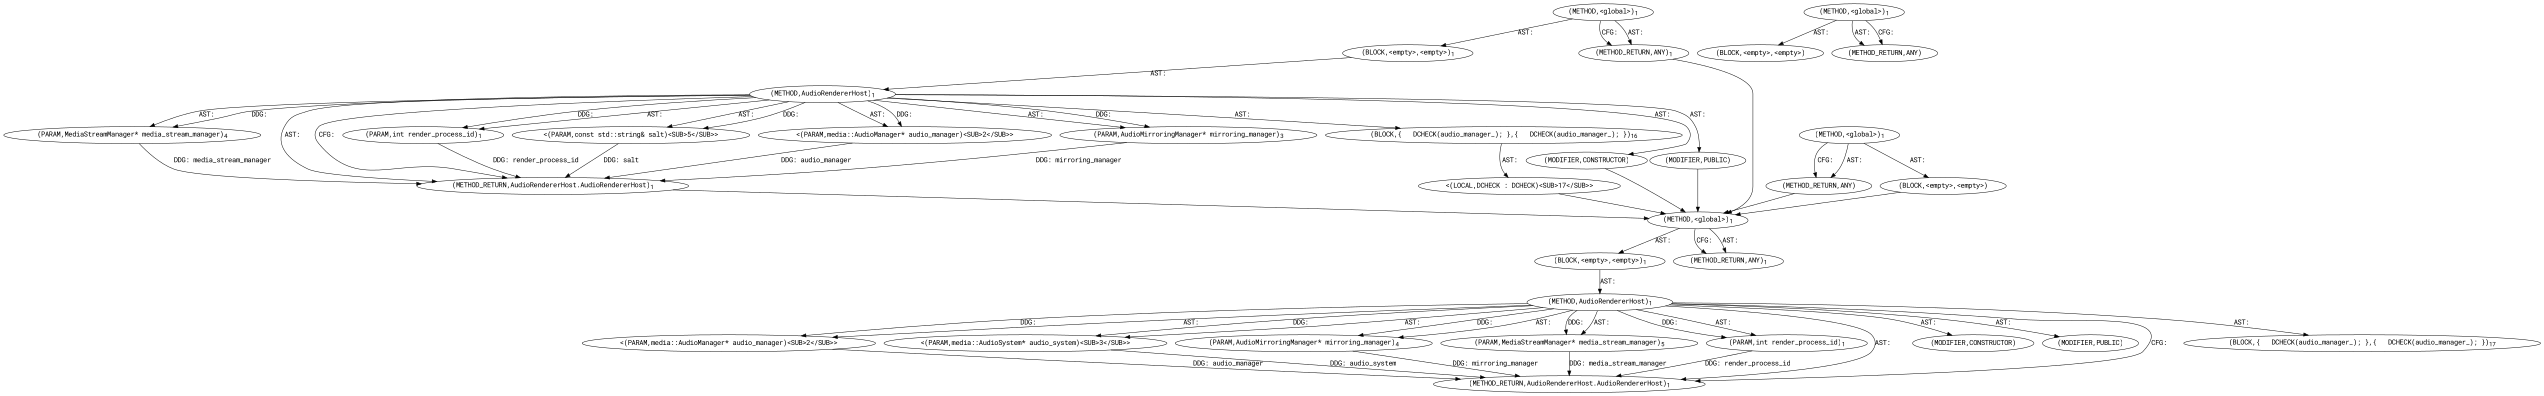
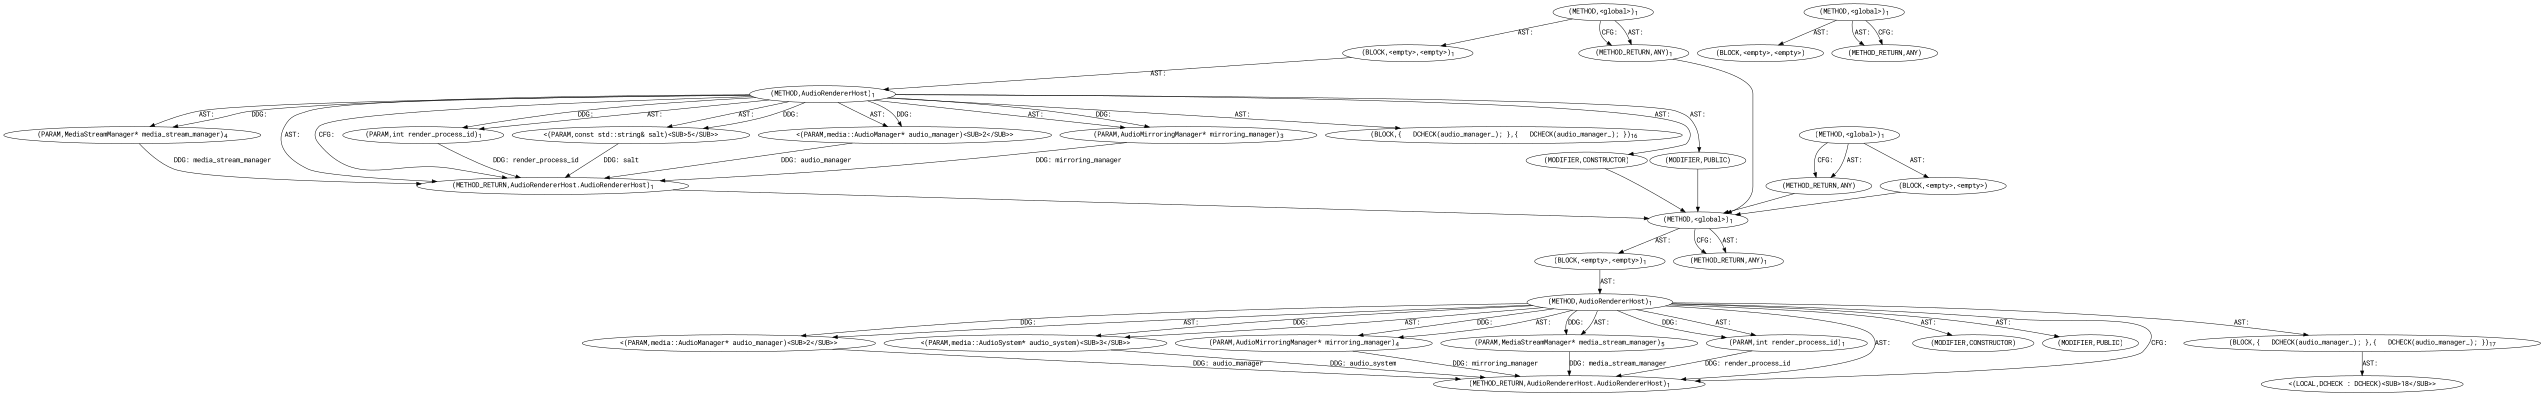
node "<(LOCAL,DCHECK : DCHECK)<SUB>17</SUB>>": removed
node "<(LOCAL,DCHECK : DCHECK)<SUB>18</SUB>>": added
